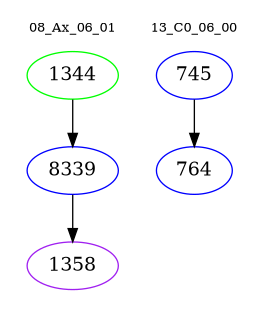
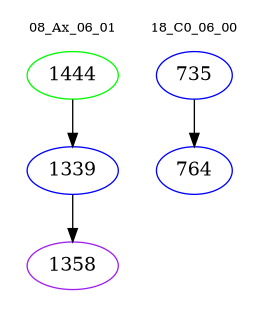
cluster "13_C0_06_00": label "13_C0_06_00" -> "18_C0_06_00"
node "1344": label "1344" -> "1444"
node "745": label "745" -> "735"
node "8339": label "8339" -> "1339"
